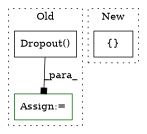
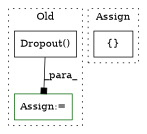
cluster "New": label "New" -> "Assign"
